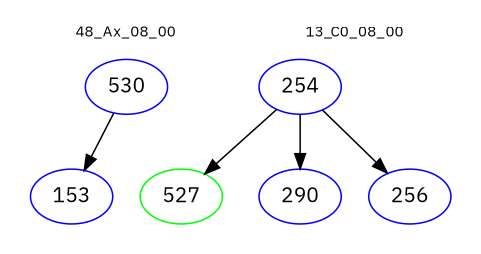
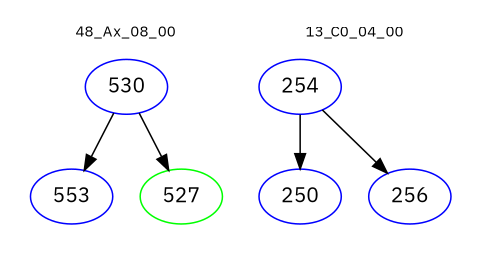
cluster "13_C0_08_00": label "13_C0_08_00" -> "13_C0_04_00"
edge "254" -> "527": now "530" -> "527"
node "153": label "153" -> "553"
node "290": label "290" -> "250"
